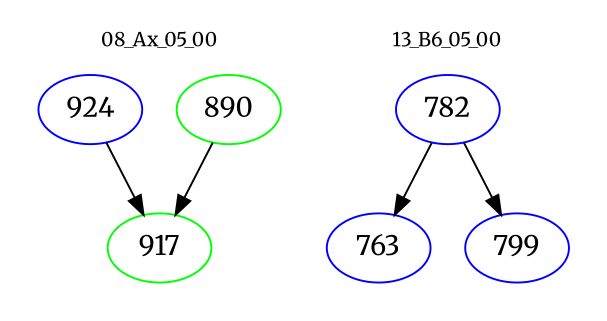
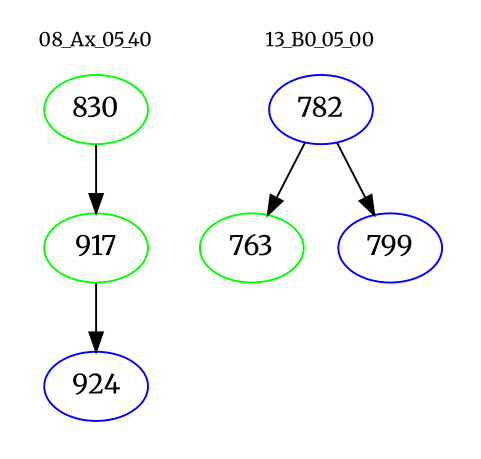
cluster "08_Ax_05_00": label "08_Ax_05_00" -> "08_Ax_05_40"
cluster "13_B6_05_00": label "13_B6_05_00" -> "13_B0_05_00"
node "890": label "890" -> "830"
edge "924" -> "917": reversed
node "763": color blue -> green
